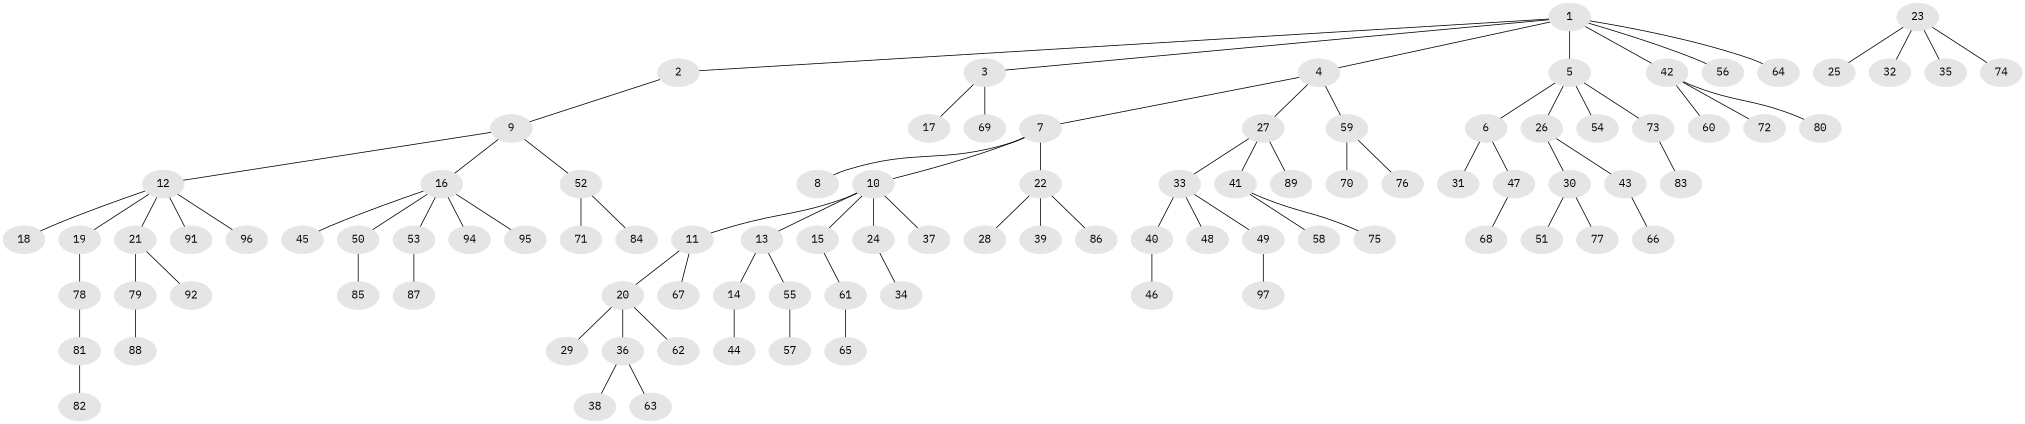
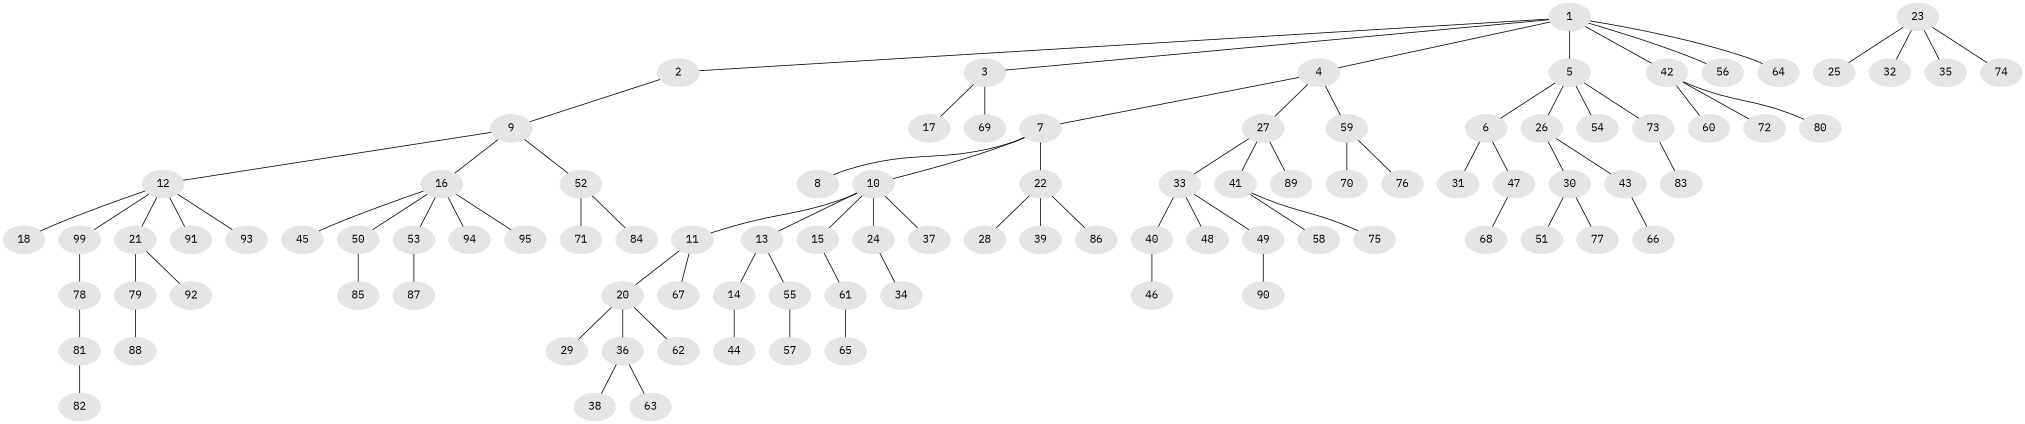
node "19": label "19" -> "99"
node "96": label "96" -> "93"
node "97": label "97" -> "90"
